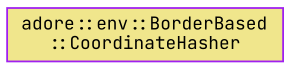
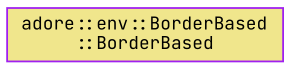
node "adore::env::BorderBased ::CoordinateHasher": label "adore::env::BorderBased ::CoordinateHasher" -> "adore::env::BorderBased ::BorderBased"
